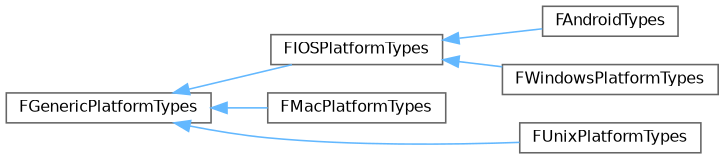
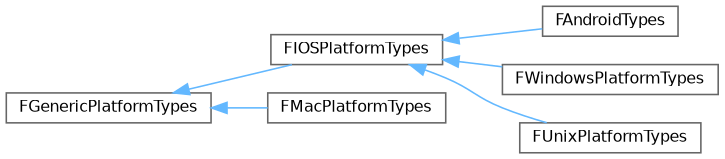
edge "FUnixPlatformTypes" -> "FGenericPlatformTypes": now "FUnixPlatformTypes" -> "FIOSPlatformTypes"
